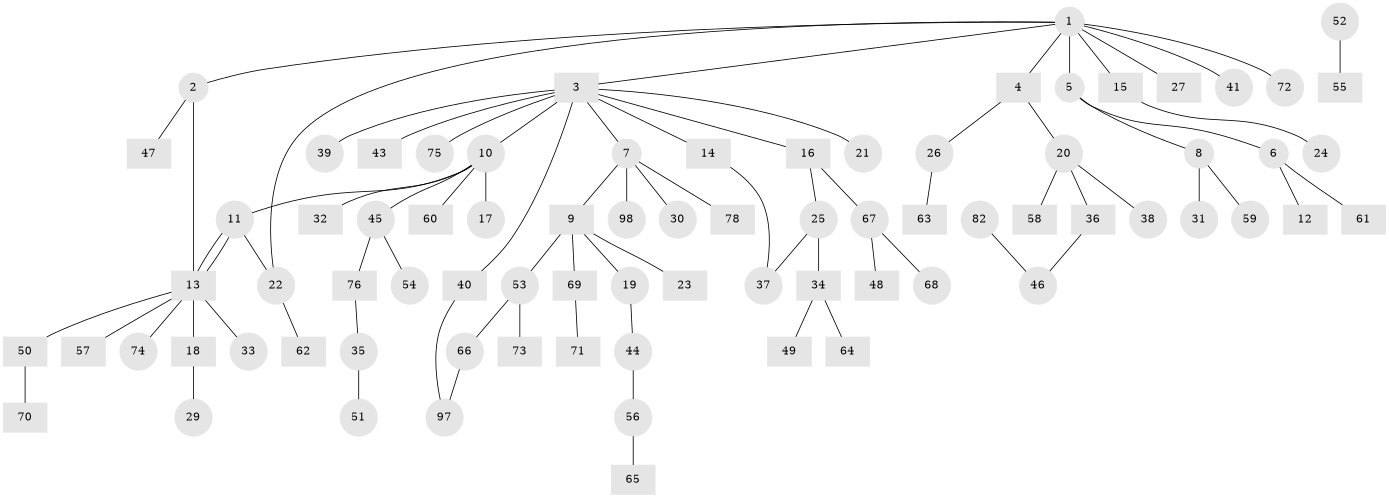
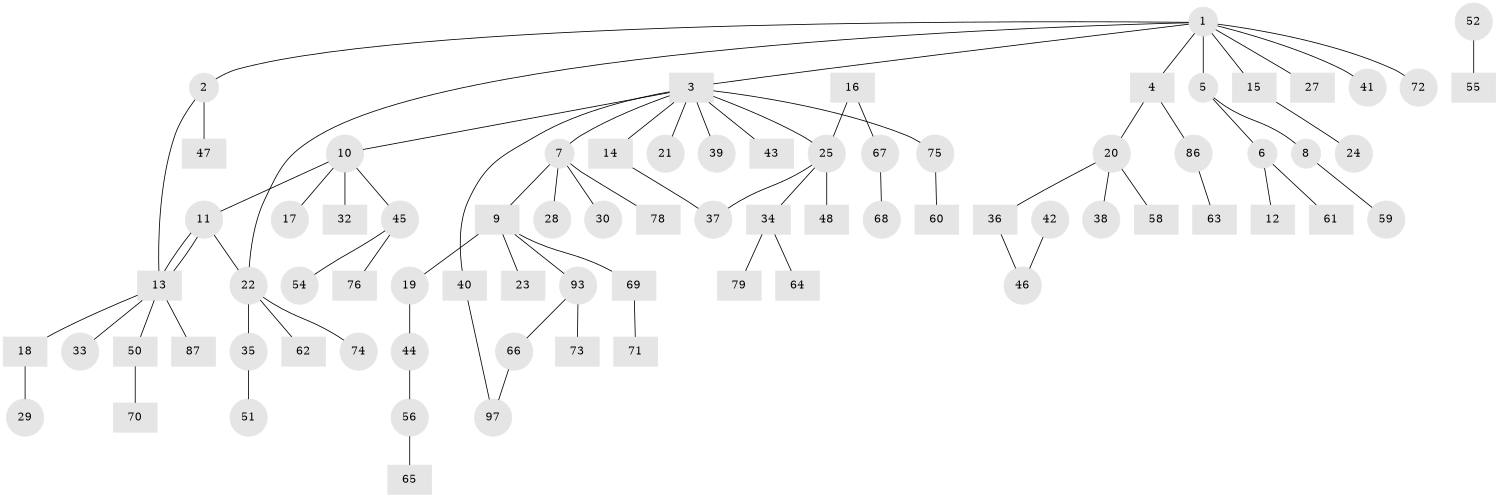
edge "3" -- "16": now "3" -- "25"
node "26": label "26" -> "86"
edge "10" -- "60": now "75" -- "60"
node "98": label "98" -> "28"
node "82": label "82" -> "42"
node "31": removed
edge "67" -- "48": now "25" -- "48"
node "53": label "53" -> "93"
edge "76" -- "35": now "22" -- "35"
edge "13" -- "74": now "22" -- "74"
node "57": label "57" -> "87"
node "49": label "49" -> "79"
